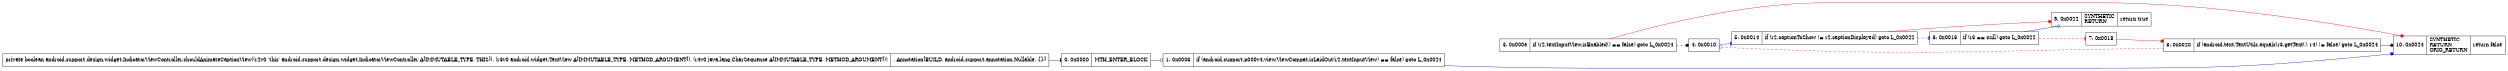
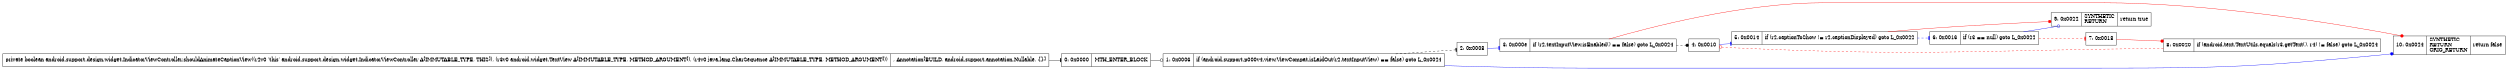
edge "8: 0x0020" -> "10: 0x0024": removed
node "2: 0x0008": added
